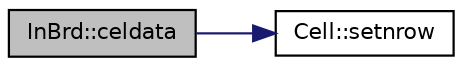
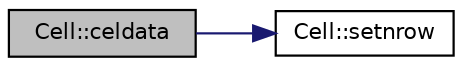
node "InBrd::celdata": label "InBrd::celdata" -> "Cell::celdata"
